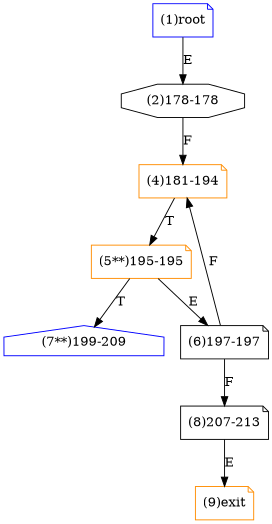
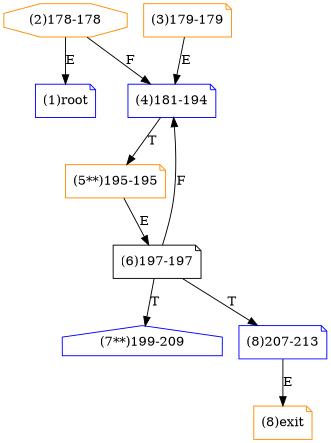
node "(3)179-179": added
edge "(1)root" -> "(2)178-178": reversed
node "(2)178-178": color black -> darkorange
node "(4)181-194": color darkorange -> blue
edge "(5**)195-195" -> "(7**)199-209": now "(6)197-197" -> "(7**)199-209"
edge "(6)197-197" -> "(8)207-213": label "F" -> "T"
node "(8)207-213": color black -> blue
node "(9)exit": label "(9)exit" -> "(8)exit"
